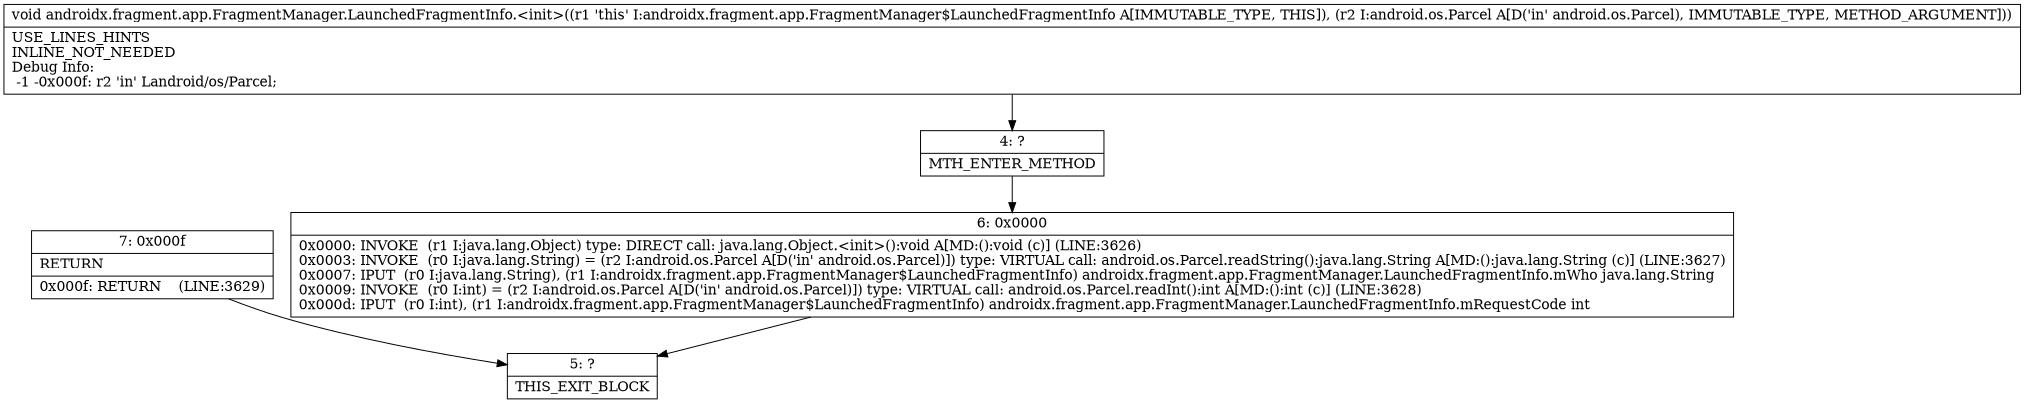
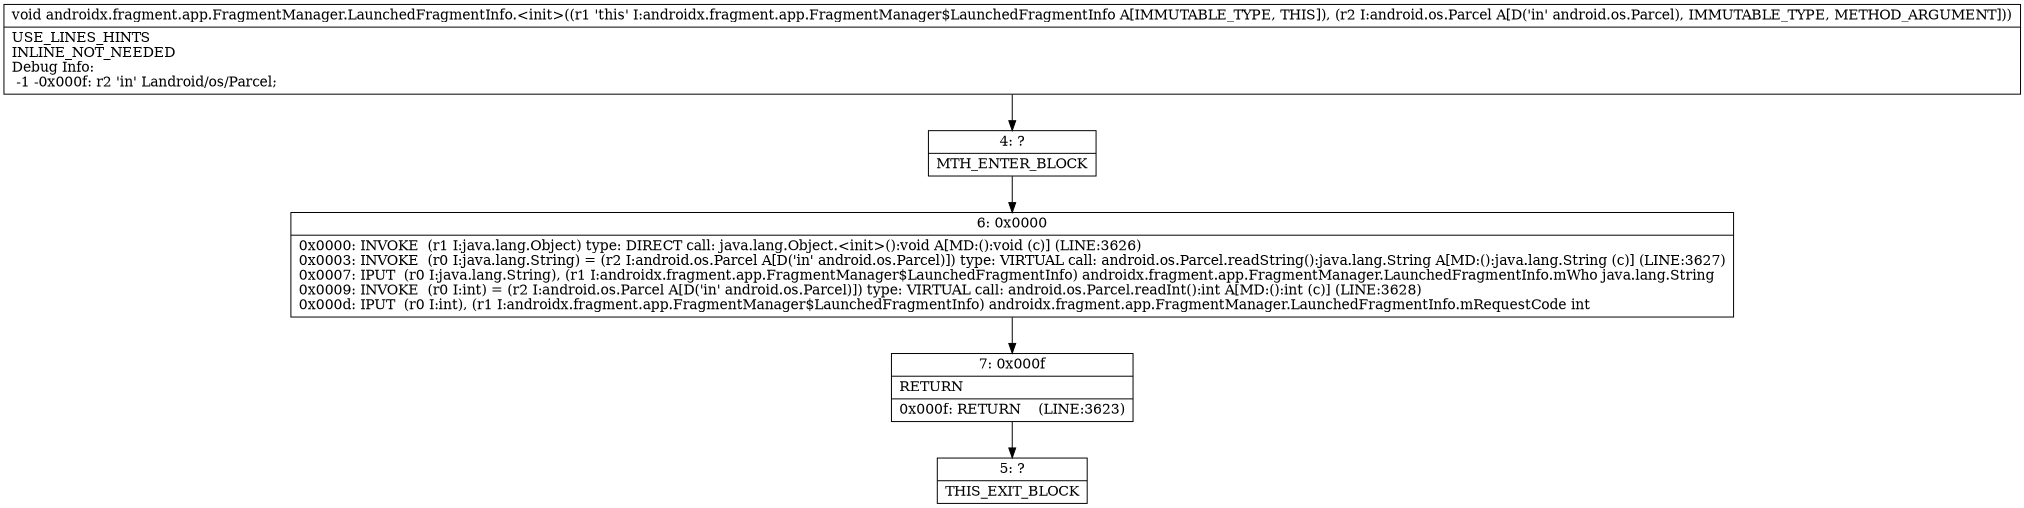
node "4: ?": text "MTH_ENTER_METHOD" -> "MTH_ENTER_BLOCK"
node "7: 0x000f": text "0x000f: RETURN    (LINE:3629)" -> "0x000f: RETURN    (LINE:3623)"
edge "6: 0x0000" -> "5: ?": now "6: 0x0000" -> "7: 0x000f"
